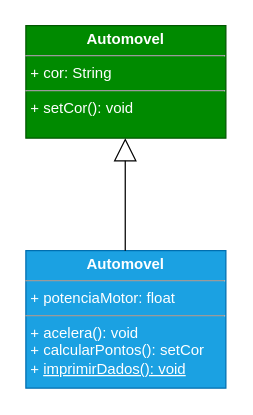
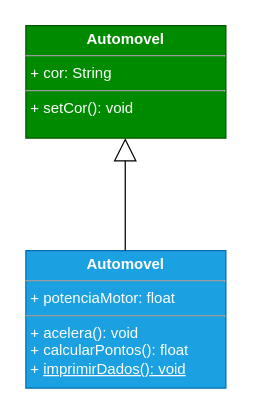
node "Automovel + potenciaMotor: float + acelera(): void + calcularPontos(): setCor + imprimirDados(): void": label "Automovel + potenciaMotor: float + acelera(): void + calcularPontos(): setCor + imprimirDados(): void" -> "Automovel + potenciaMotor: float + acelera(): void + calcularPontos(): float + imprimirDados(): void"
